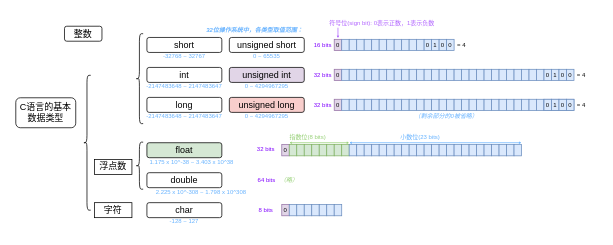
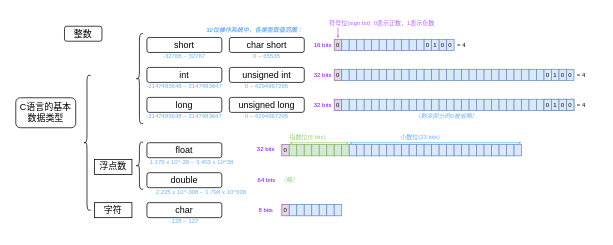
node "unsigned short": label "unsigned short" -> "char short"
node "unsigned int": fillcolor #e1d5e7 -> #ffffff
node "unsigned long": fillcolor #f8cecc -> #ffffff
node "float": fillcolor #d5e8d4 -> #ffffff
